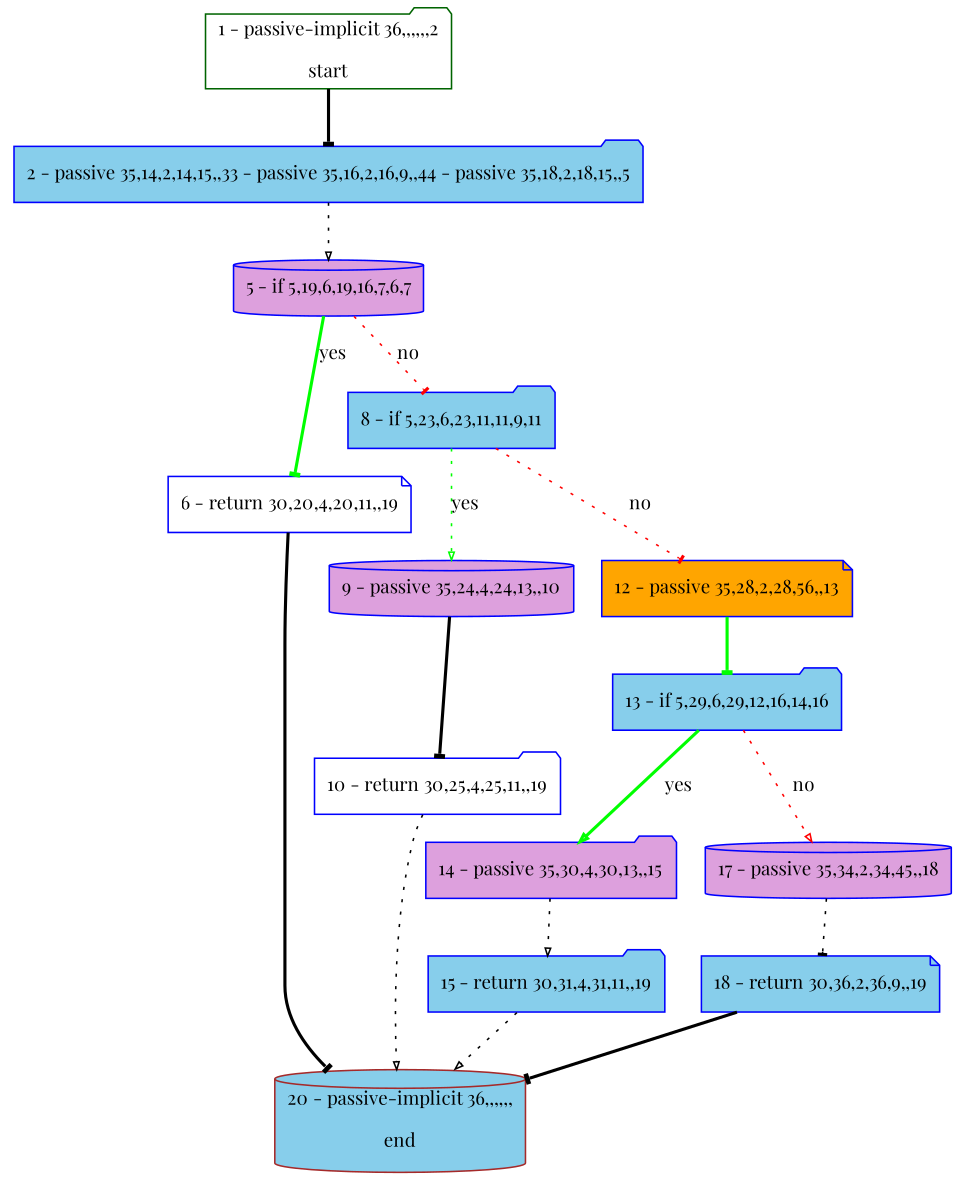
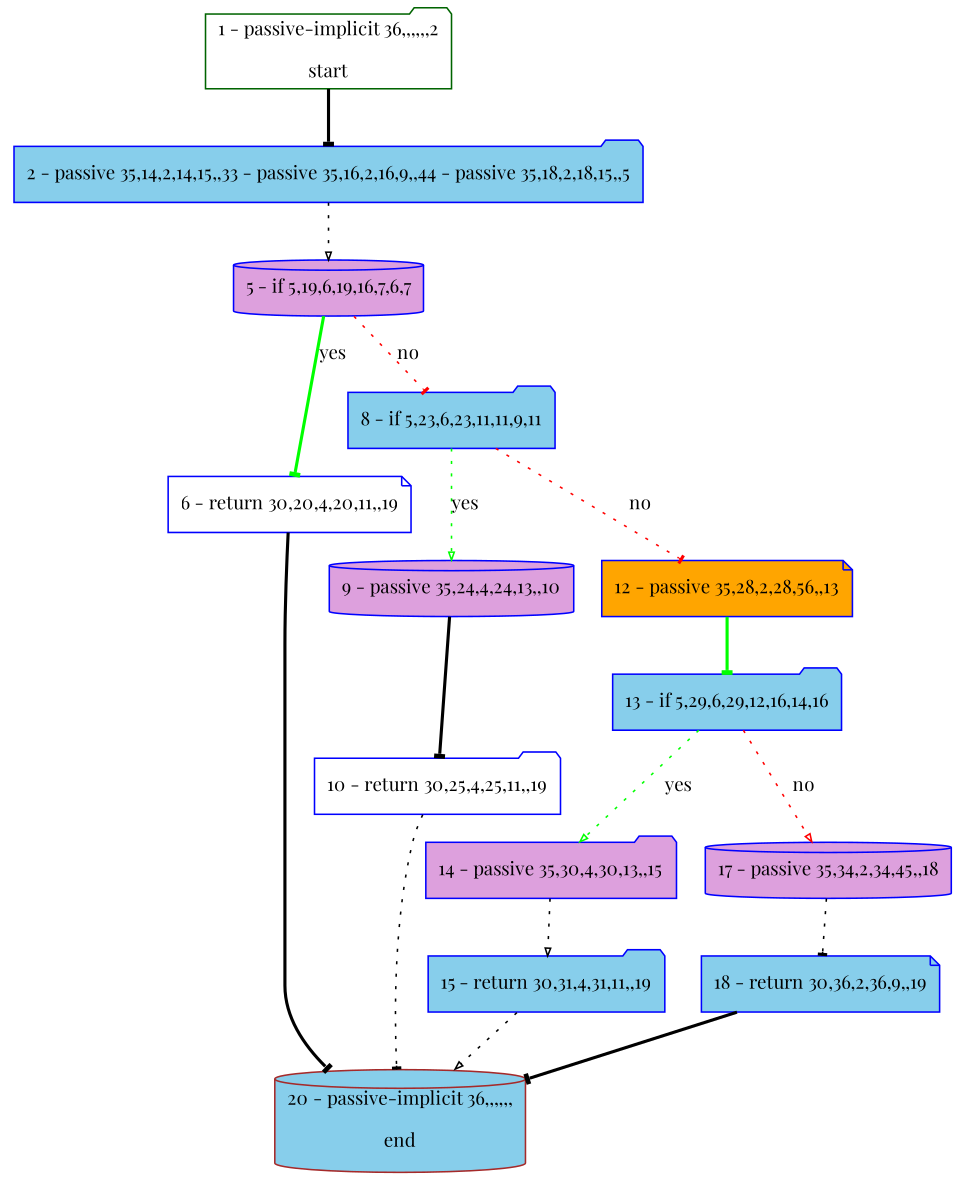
edge "13 - if 5,29,6,29,12,16,14,16" -> "14 - passive 35,30,4,30,13,,15": style bold -> dotted
edge "10 - return 30,25,4,25,11,,19" -> "20 - passive-implicit 36,,,,,, end": arrowhead onormal -> tee
